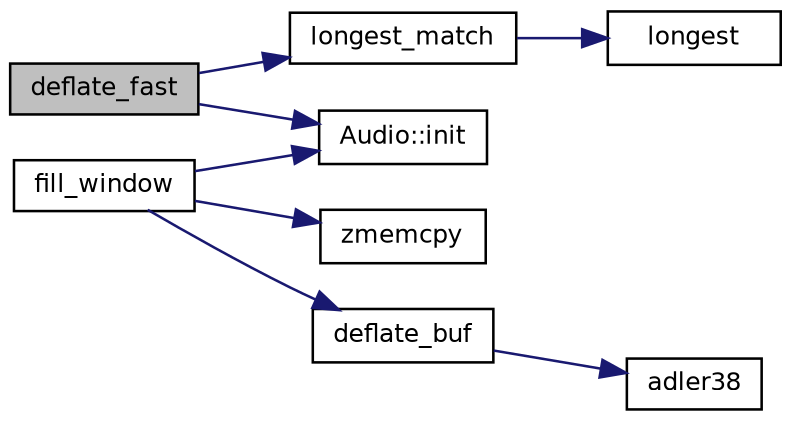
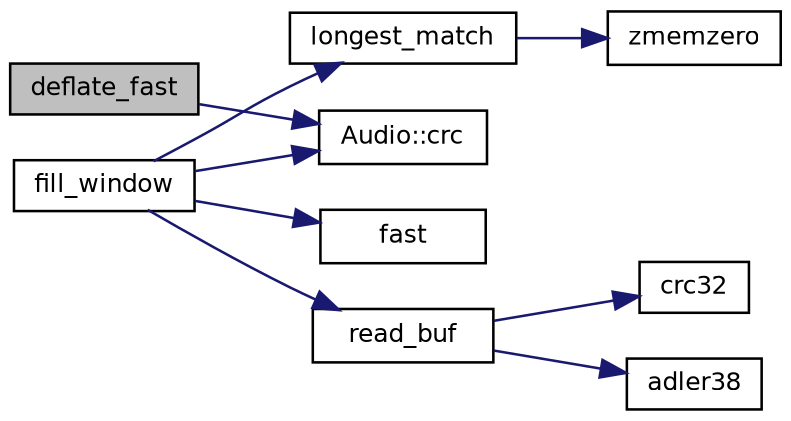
node "longest": label "longest" -> "zmemzero"
edge "deflate_fast" -> "longest_match": now "fill_window" -> "longest_match"
node "Audio::init": label "Audio::init" -> "Audio::crc"
node "zmemcpy": label "zmemcpy" -> "fast"
node "crc32": added
node "deflate_buf": label "deflate_buf" -> "read_buf"
